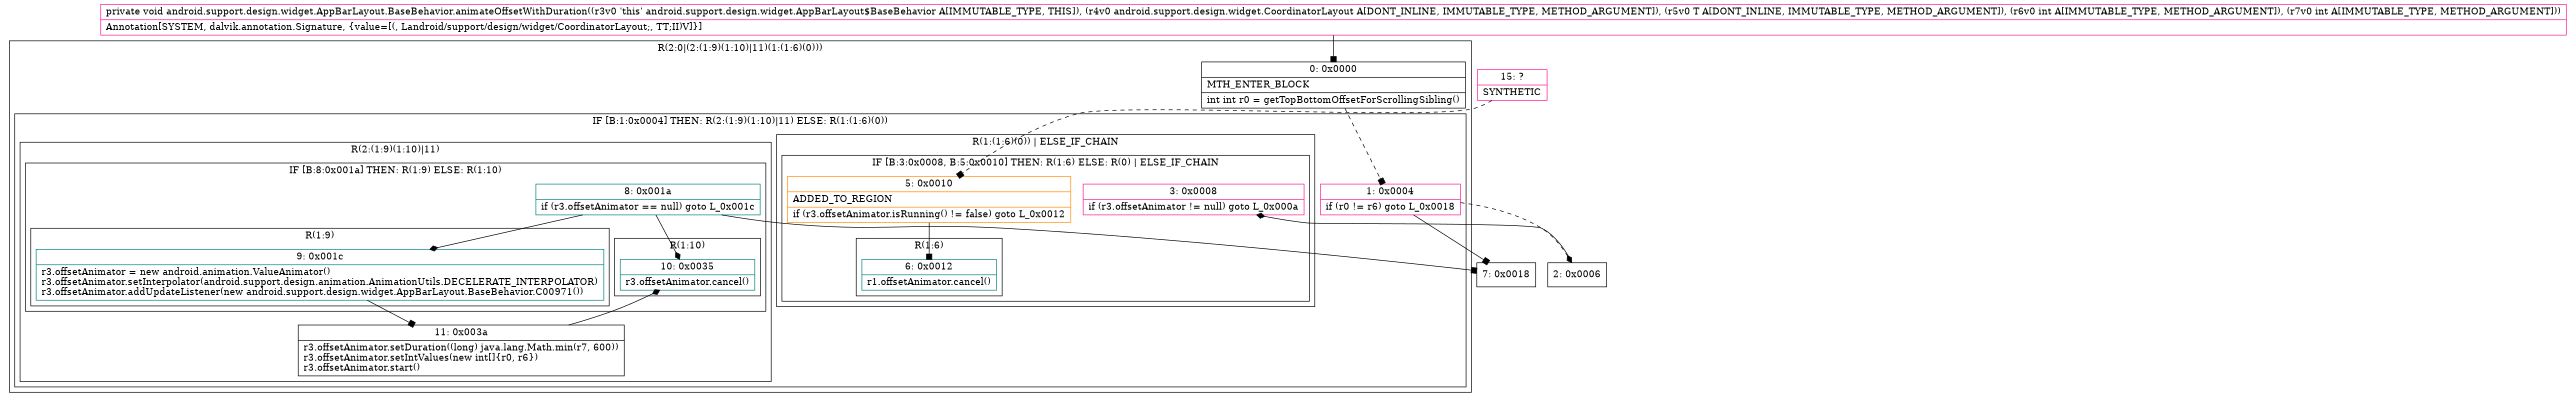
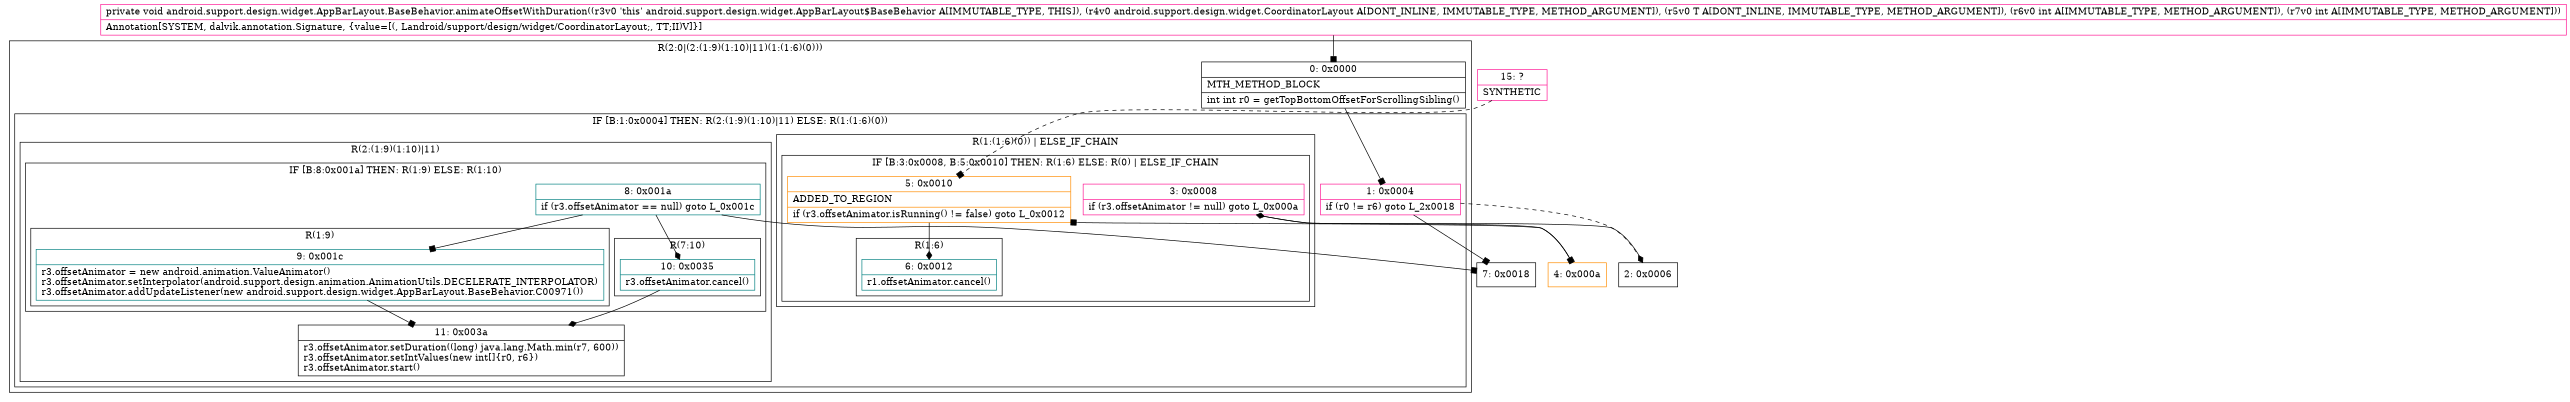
node "0: 0x0000": text "MTH_ENTER_BLOCK" -> "MTH_METHOD_BLOCK"
edge "0: 0x0000" -> "1: 0x0004": style dashed -> solid
node "1: 0x0004": text "if (r0 != r6) goto L_0x0018" -> "if (r0 != r6) goto L_2x0018"
edge "8: 0x001a" -> "9: 0x001c": arrowhead diamond -> box
edge "5: 0x0010" -> "6: 0x0012": arrowhead box -> diamond
cluster "R(1:10)": label "R(1:10)" -> "R(7:10)"
node "4: 0x000a": added
edge "11: 0x003a" -> "10: 0x0035": reversed
